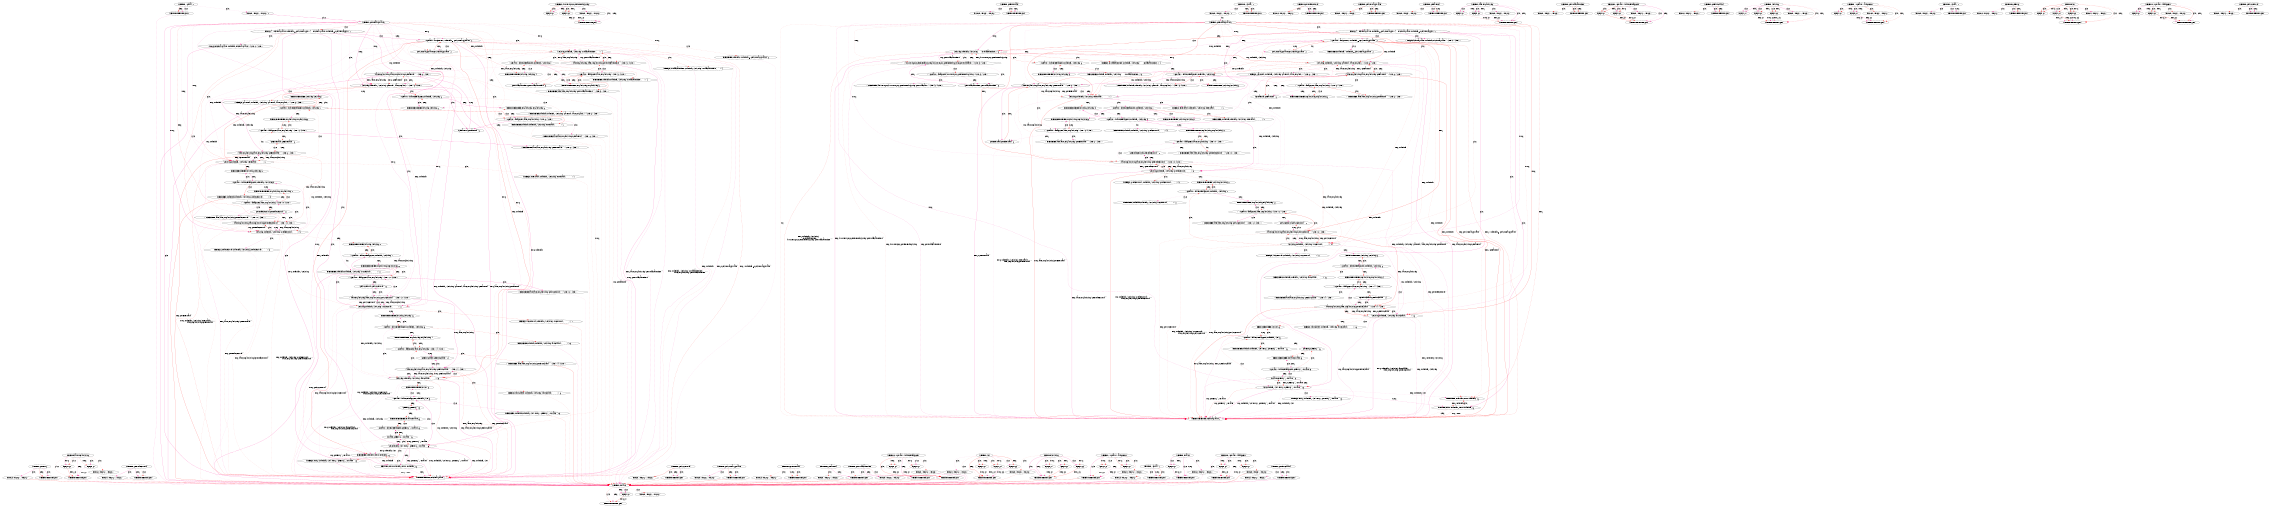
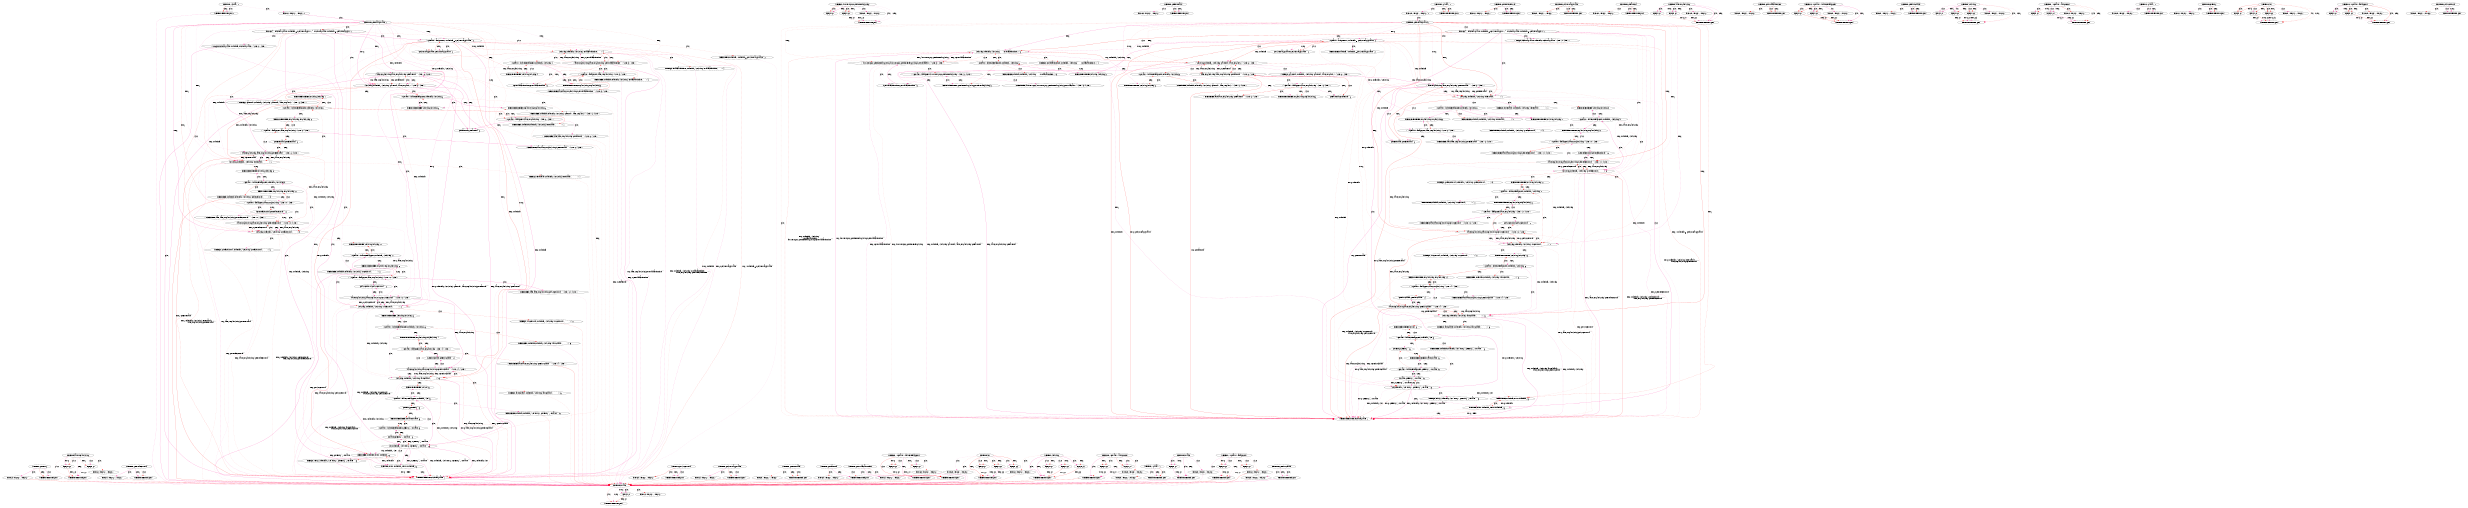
node "(FIELD_IDENTIFIER,GetTimeDebugString,GetTimeDebugString)": added
